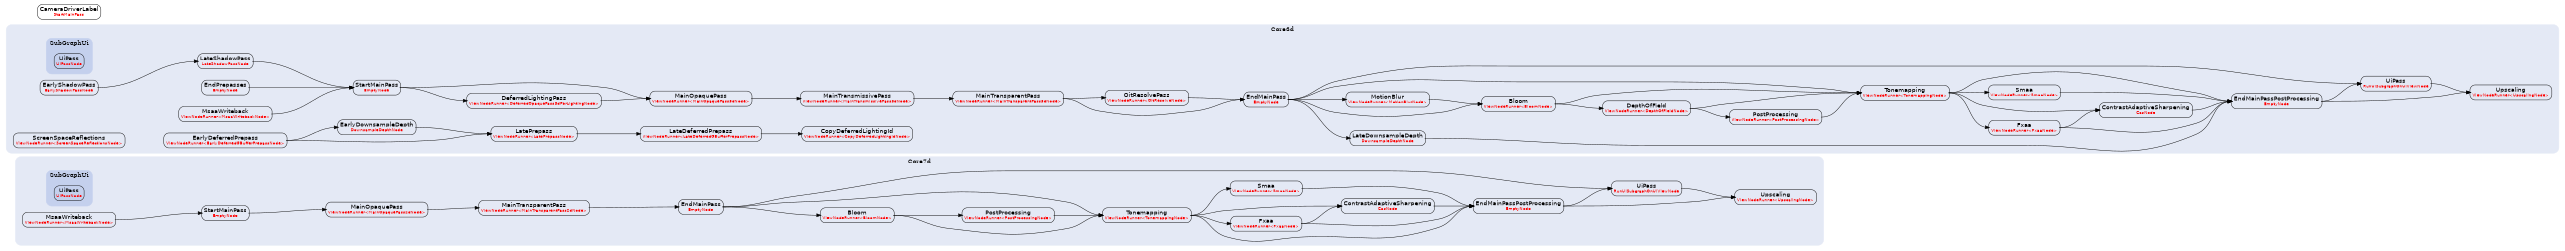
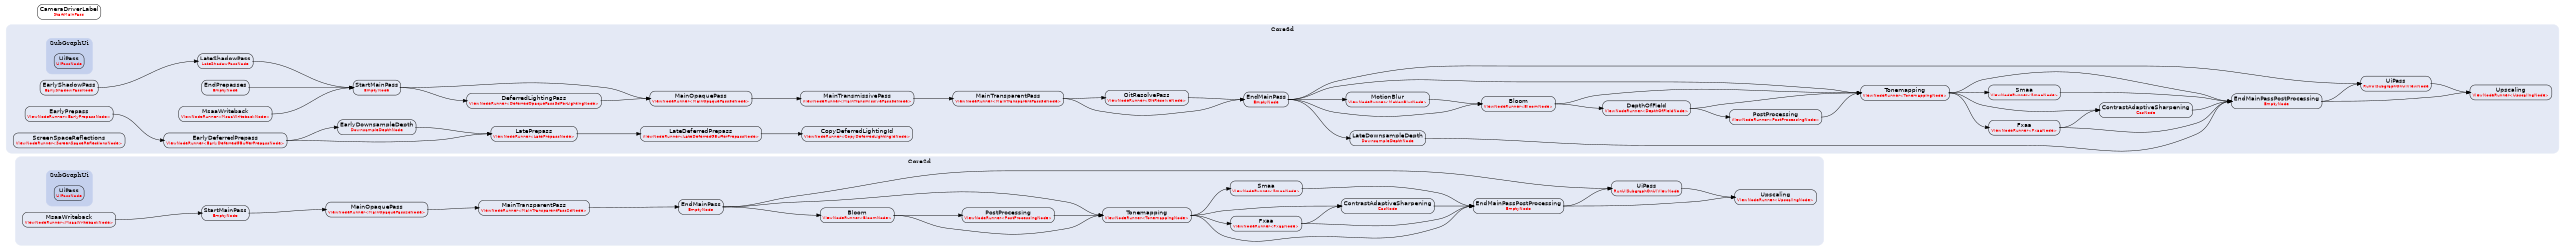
node "EarlyPrepass": added
cluster "Core7d": label "Core7d" -> "Core2d"
